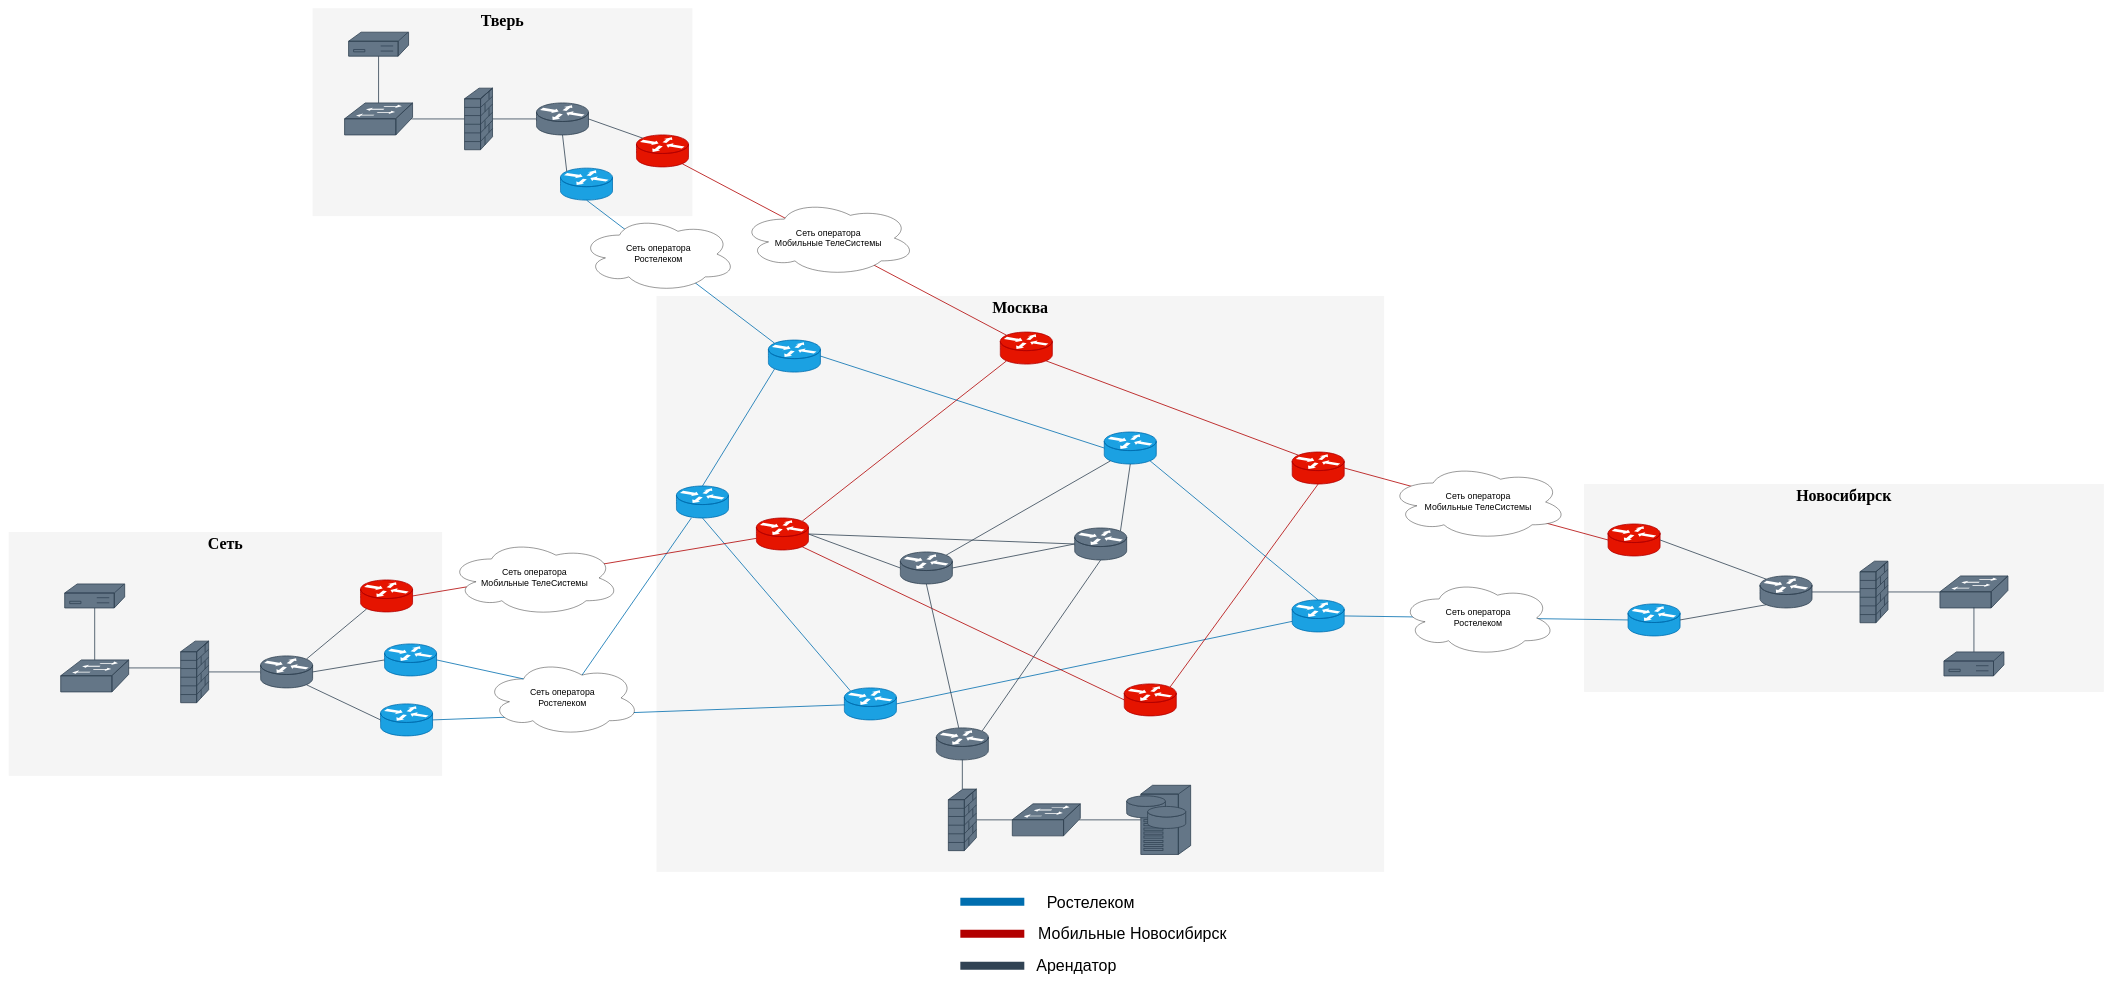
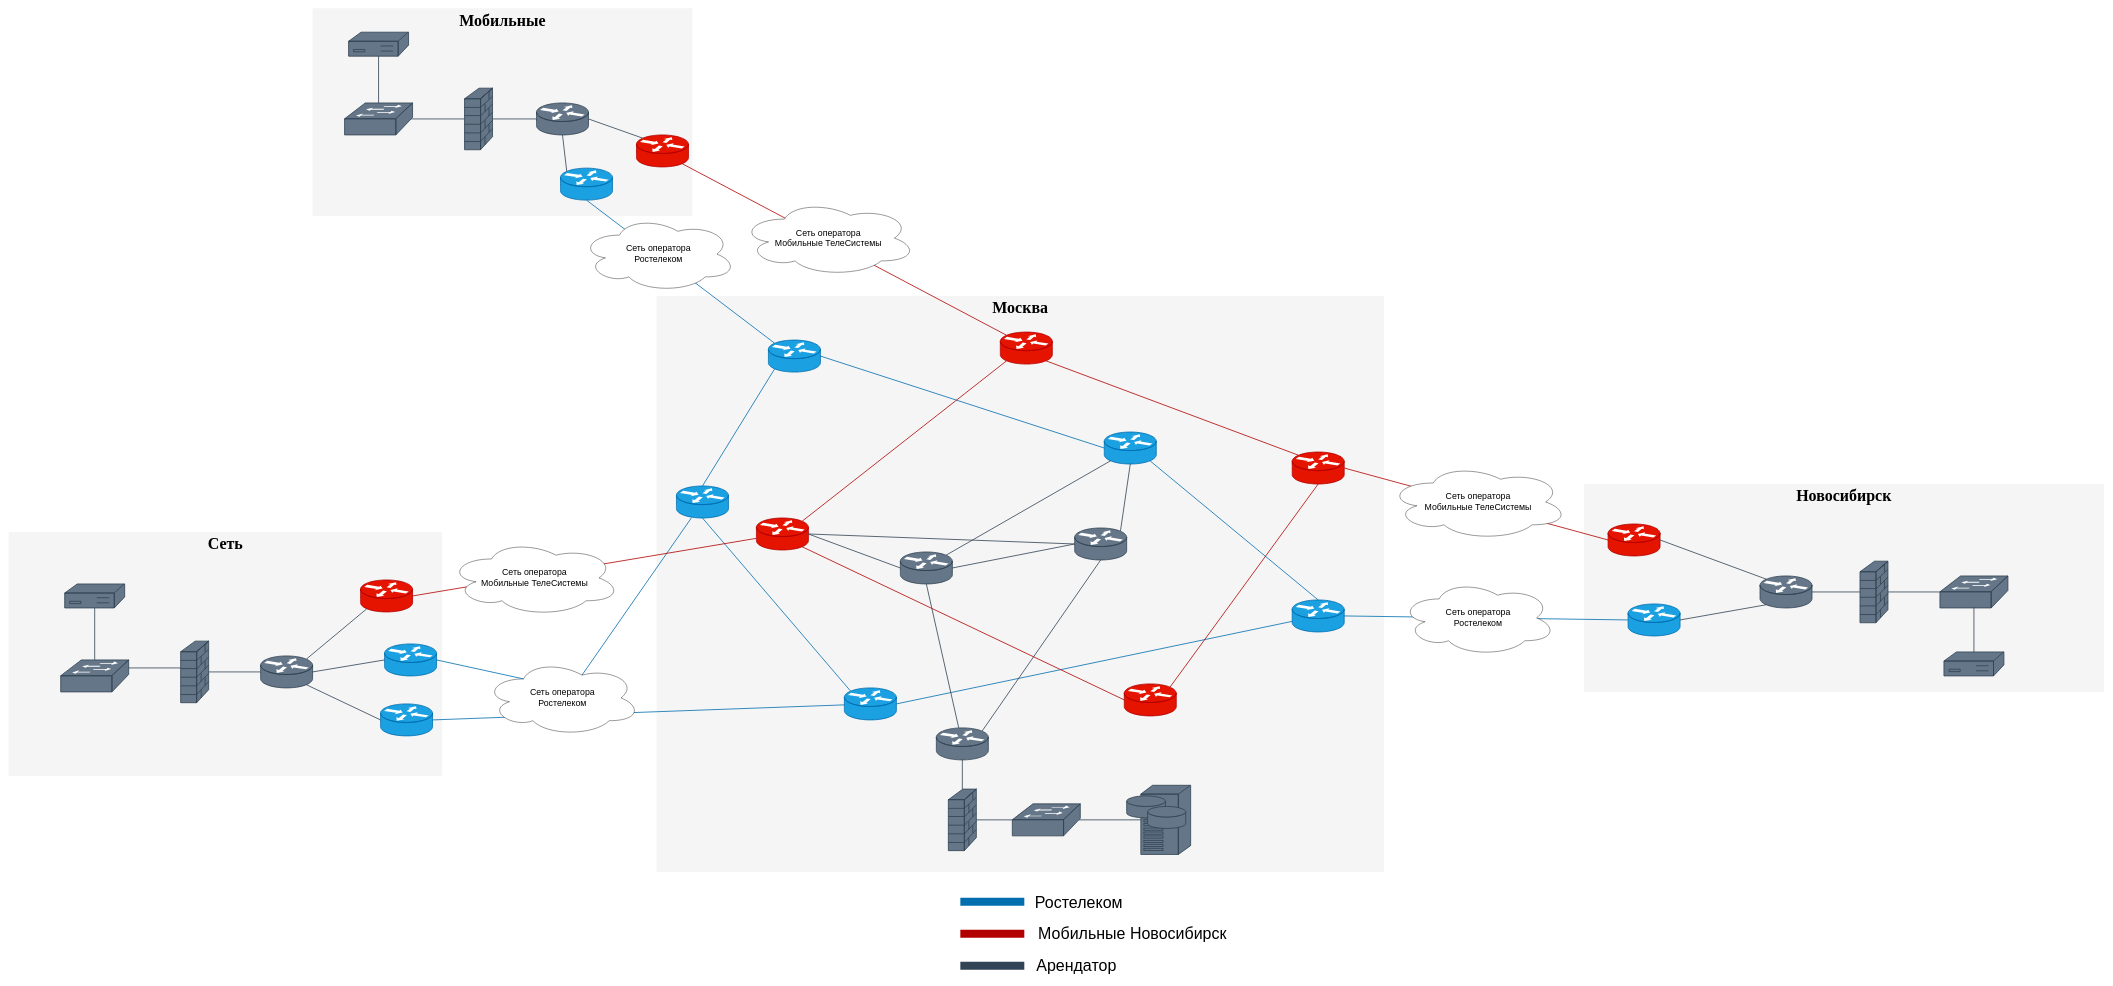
node "Тверь": label "Тверь" -> "Мобильные"
node "Ростелеком": moved (1091, 902) -> (1079, 902)
